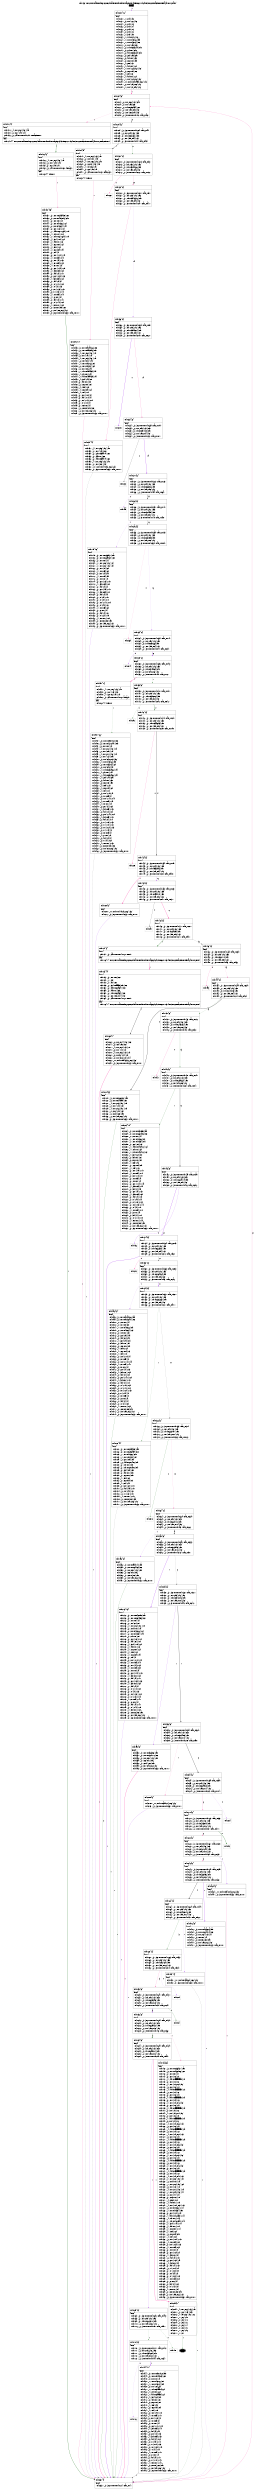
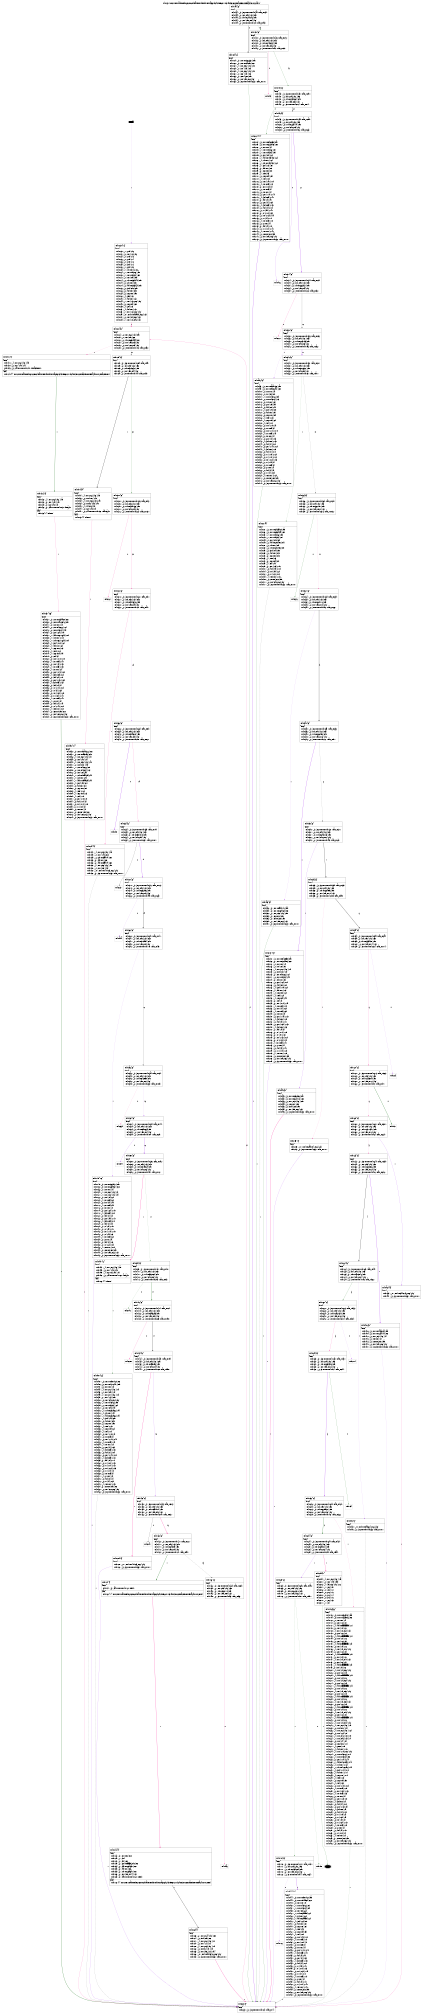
edge "0x401488 [28]" -> "0x4014a4 [28]": removed, label "15"
edge "0x401514 [28]" -> "0x402351 [5]": now "0x4020c4 [147]" -> "0x402351 [5]"
